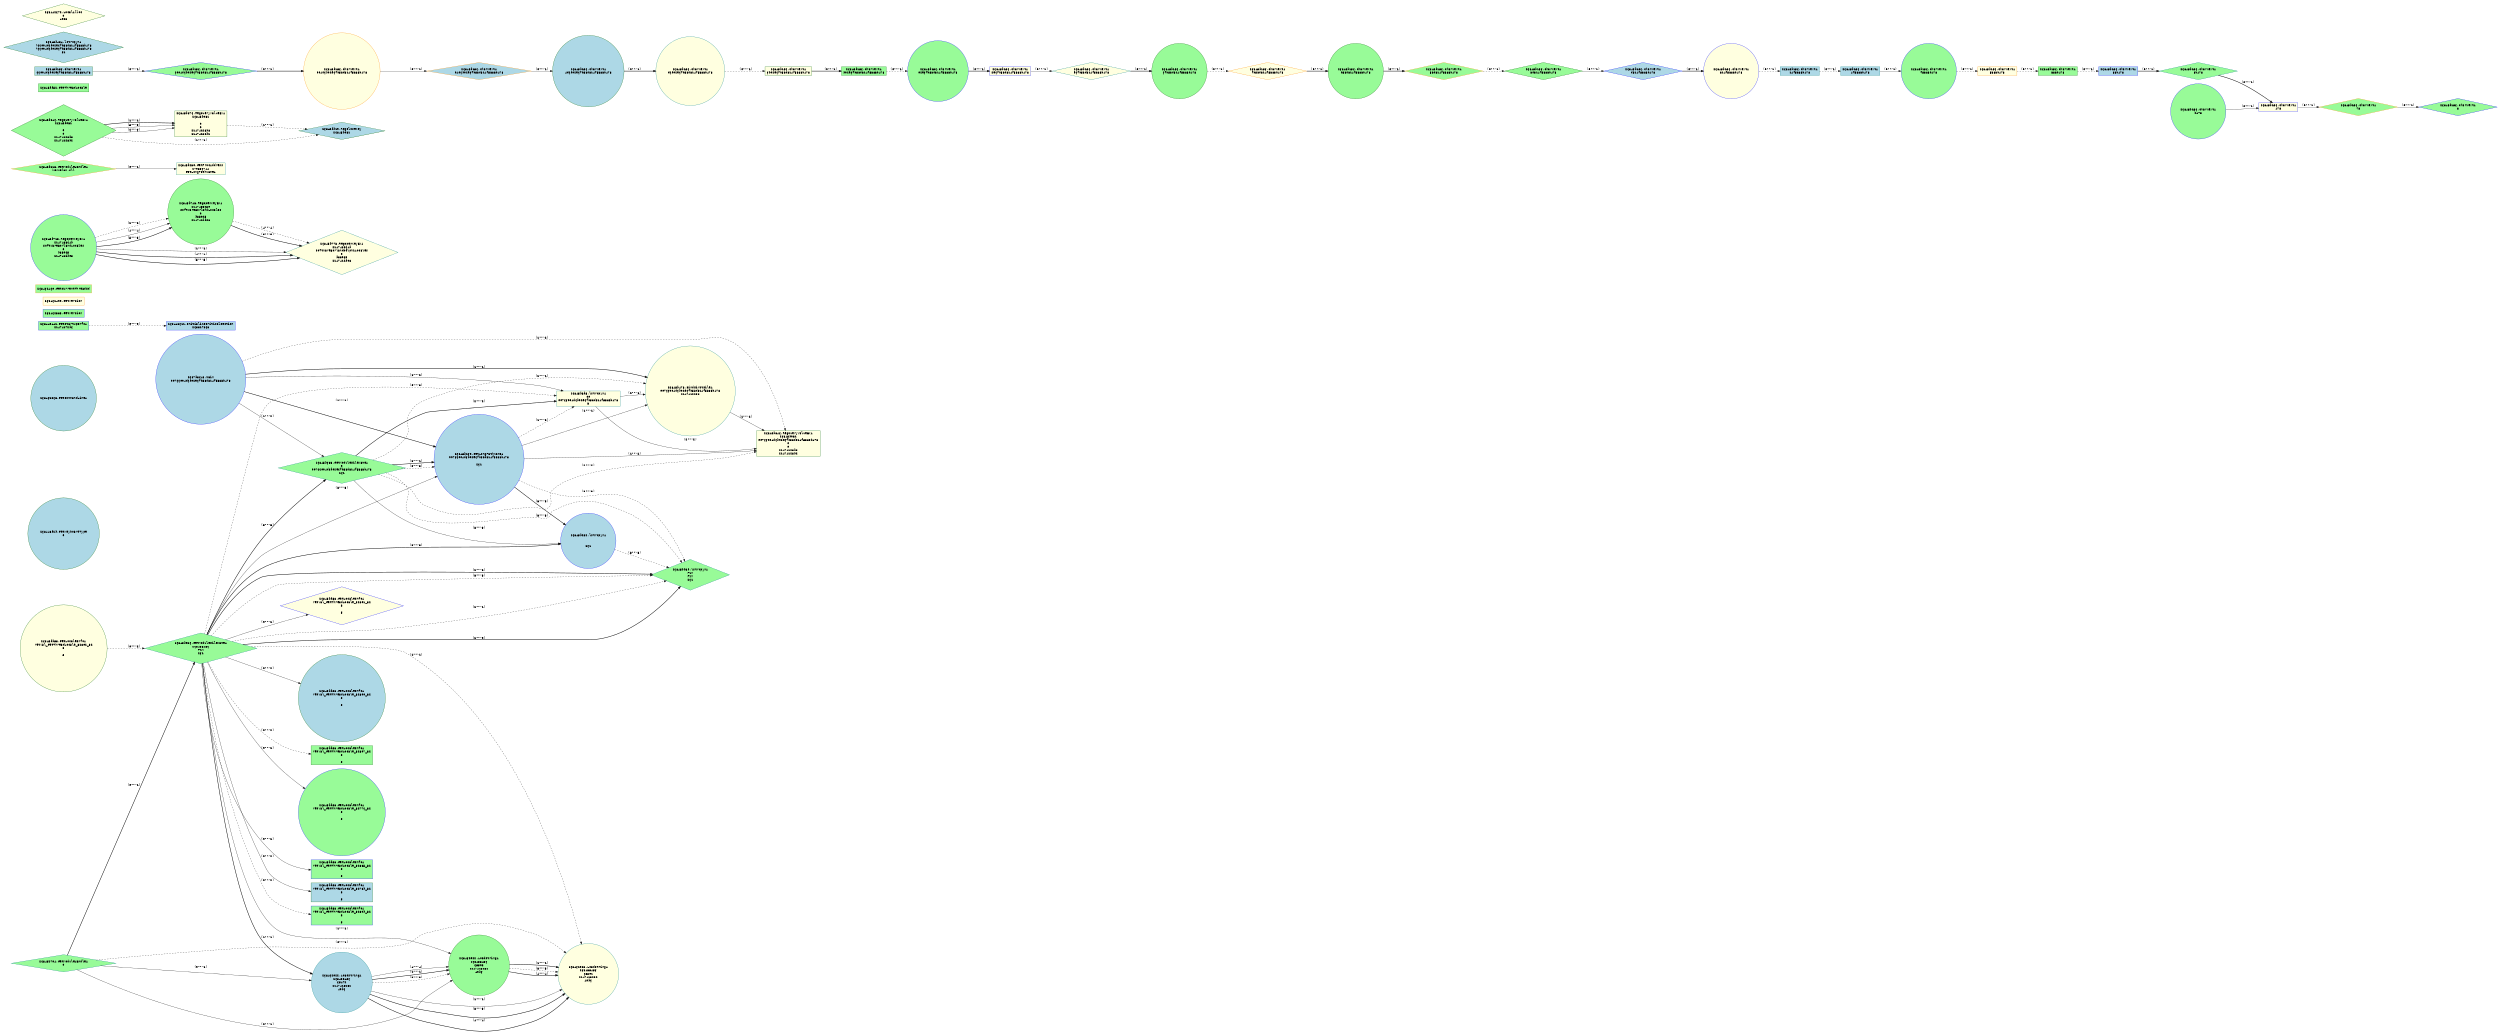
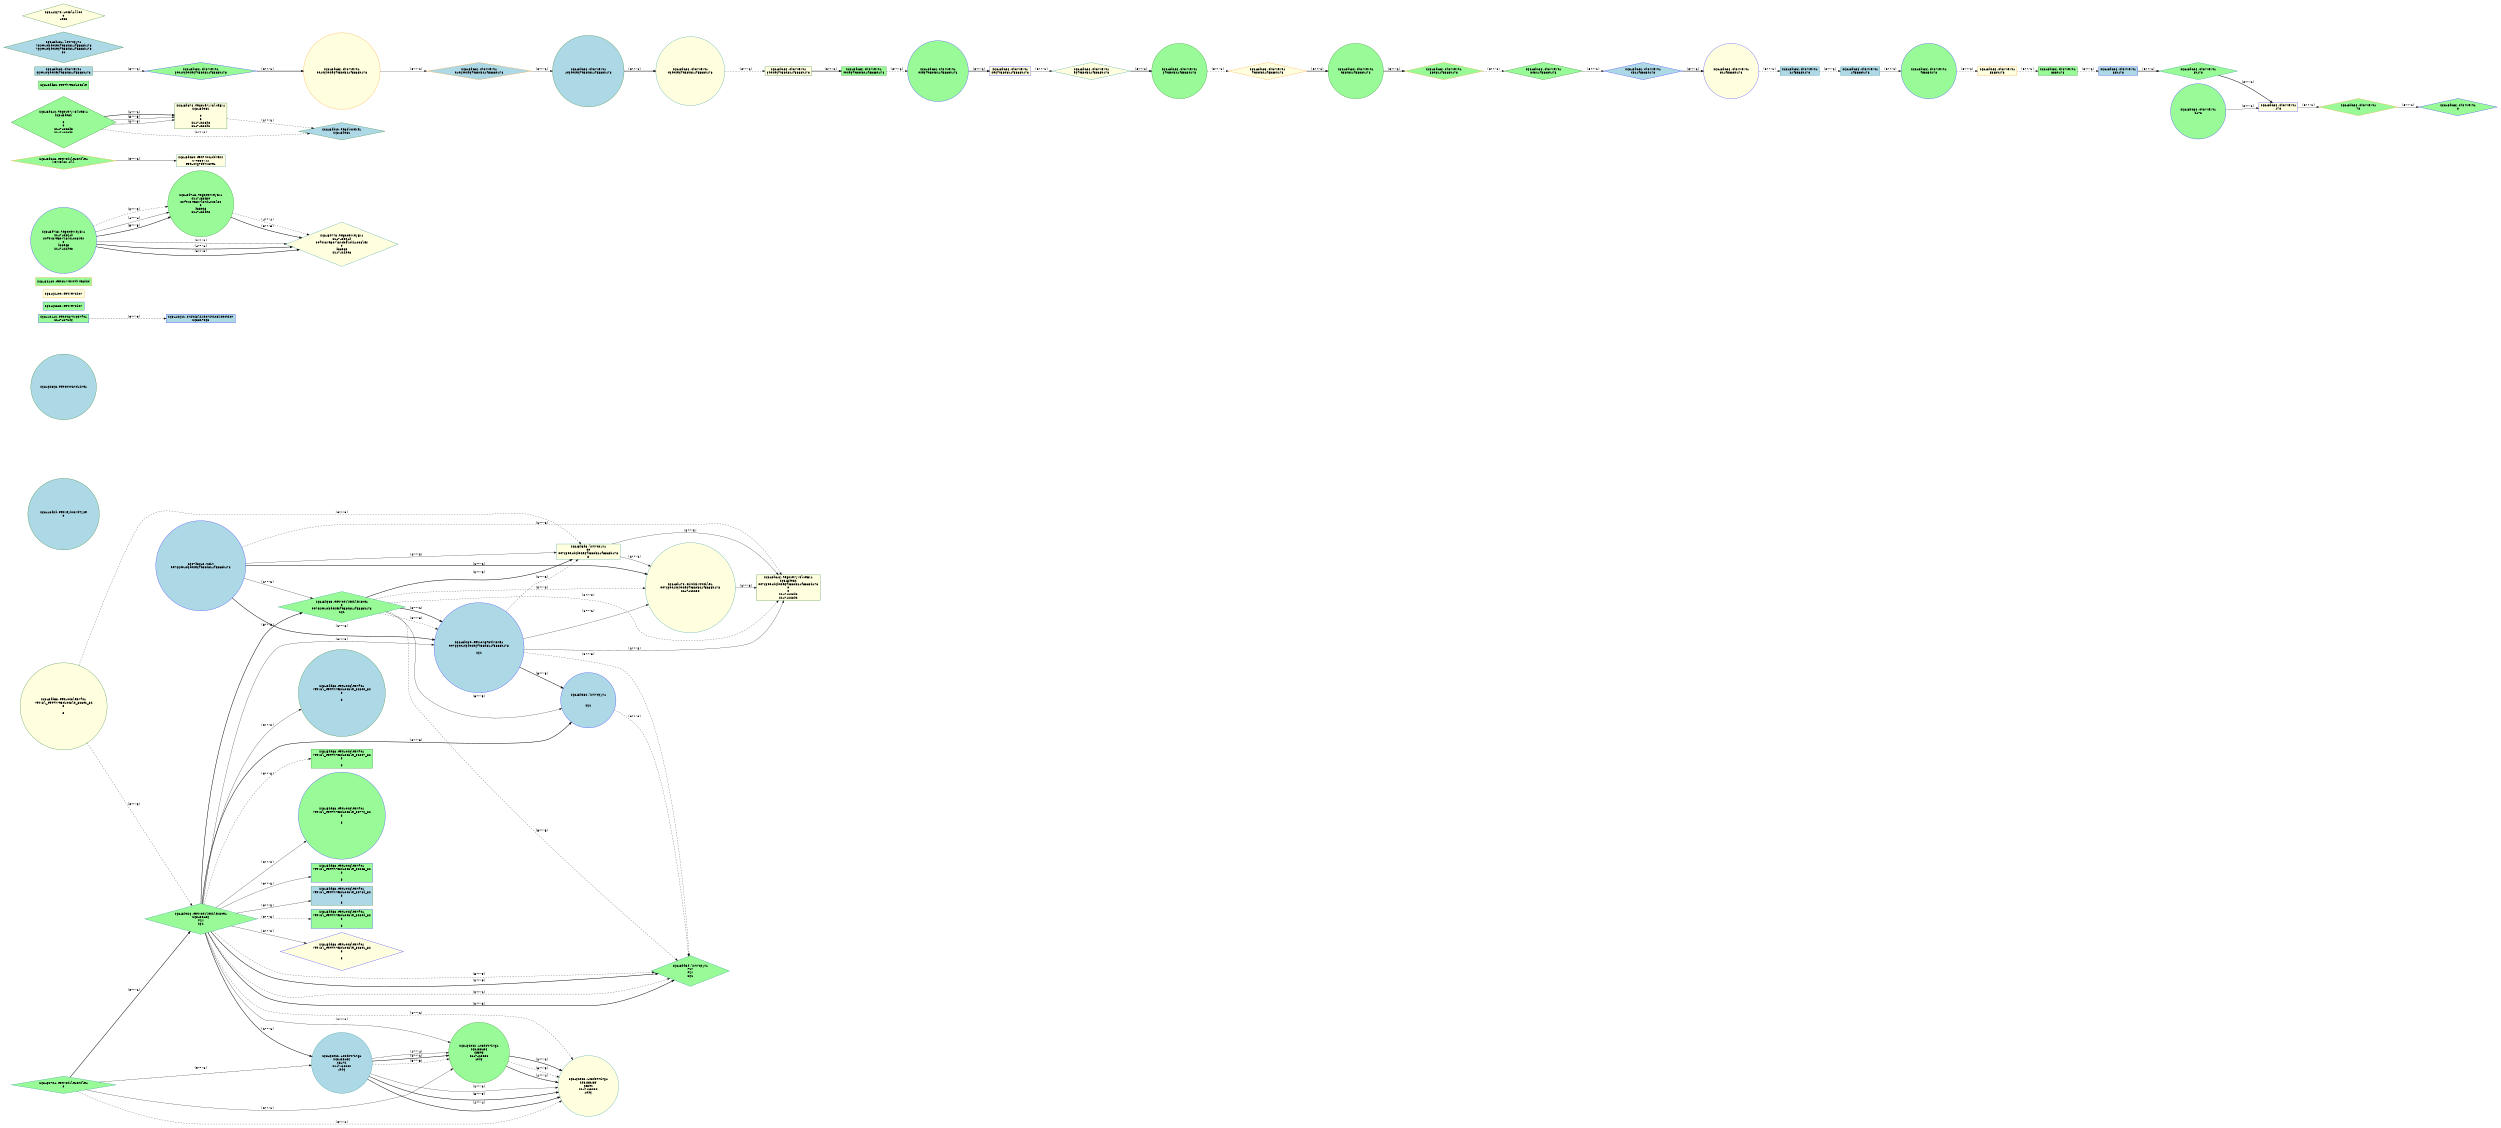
edge "268459026.GetModuleFileNameA 268435456 PZM 261" -> "268459395.lstrcpynA 00 00766004d6902e6fb5ad314f5383b478 3": now "268459958.GetLocaleInfoA retval_GetThreadLocale_32802_32 3 5" -> "268459395.lstrcpynA 00 00766004d6902e6fb5ad314f5383b478 3"
